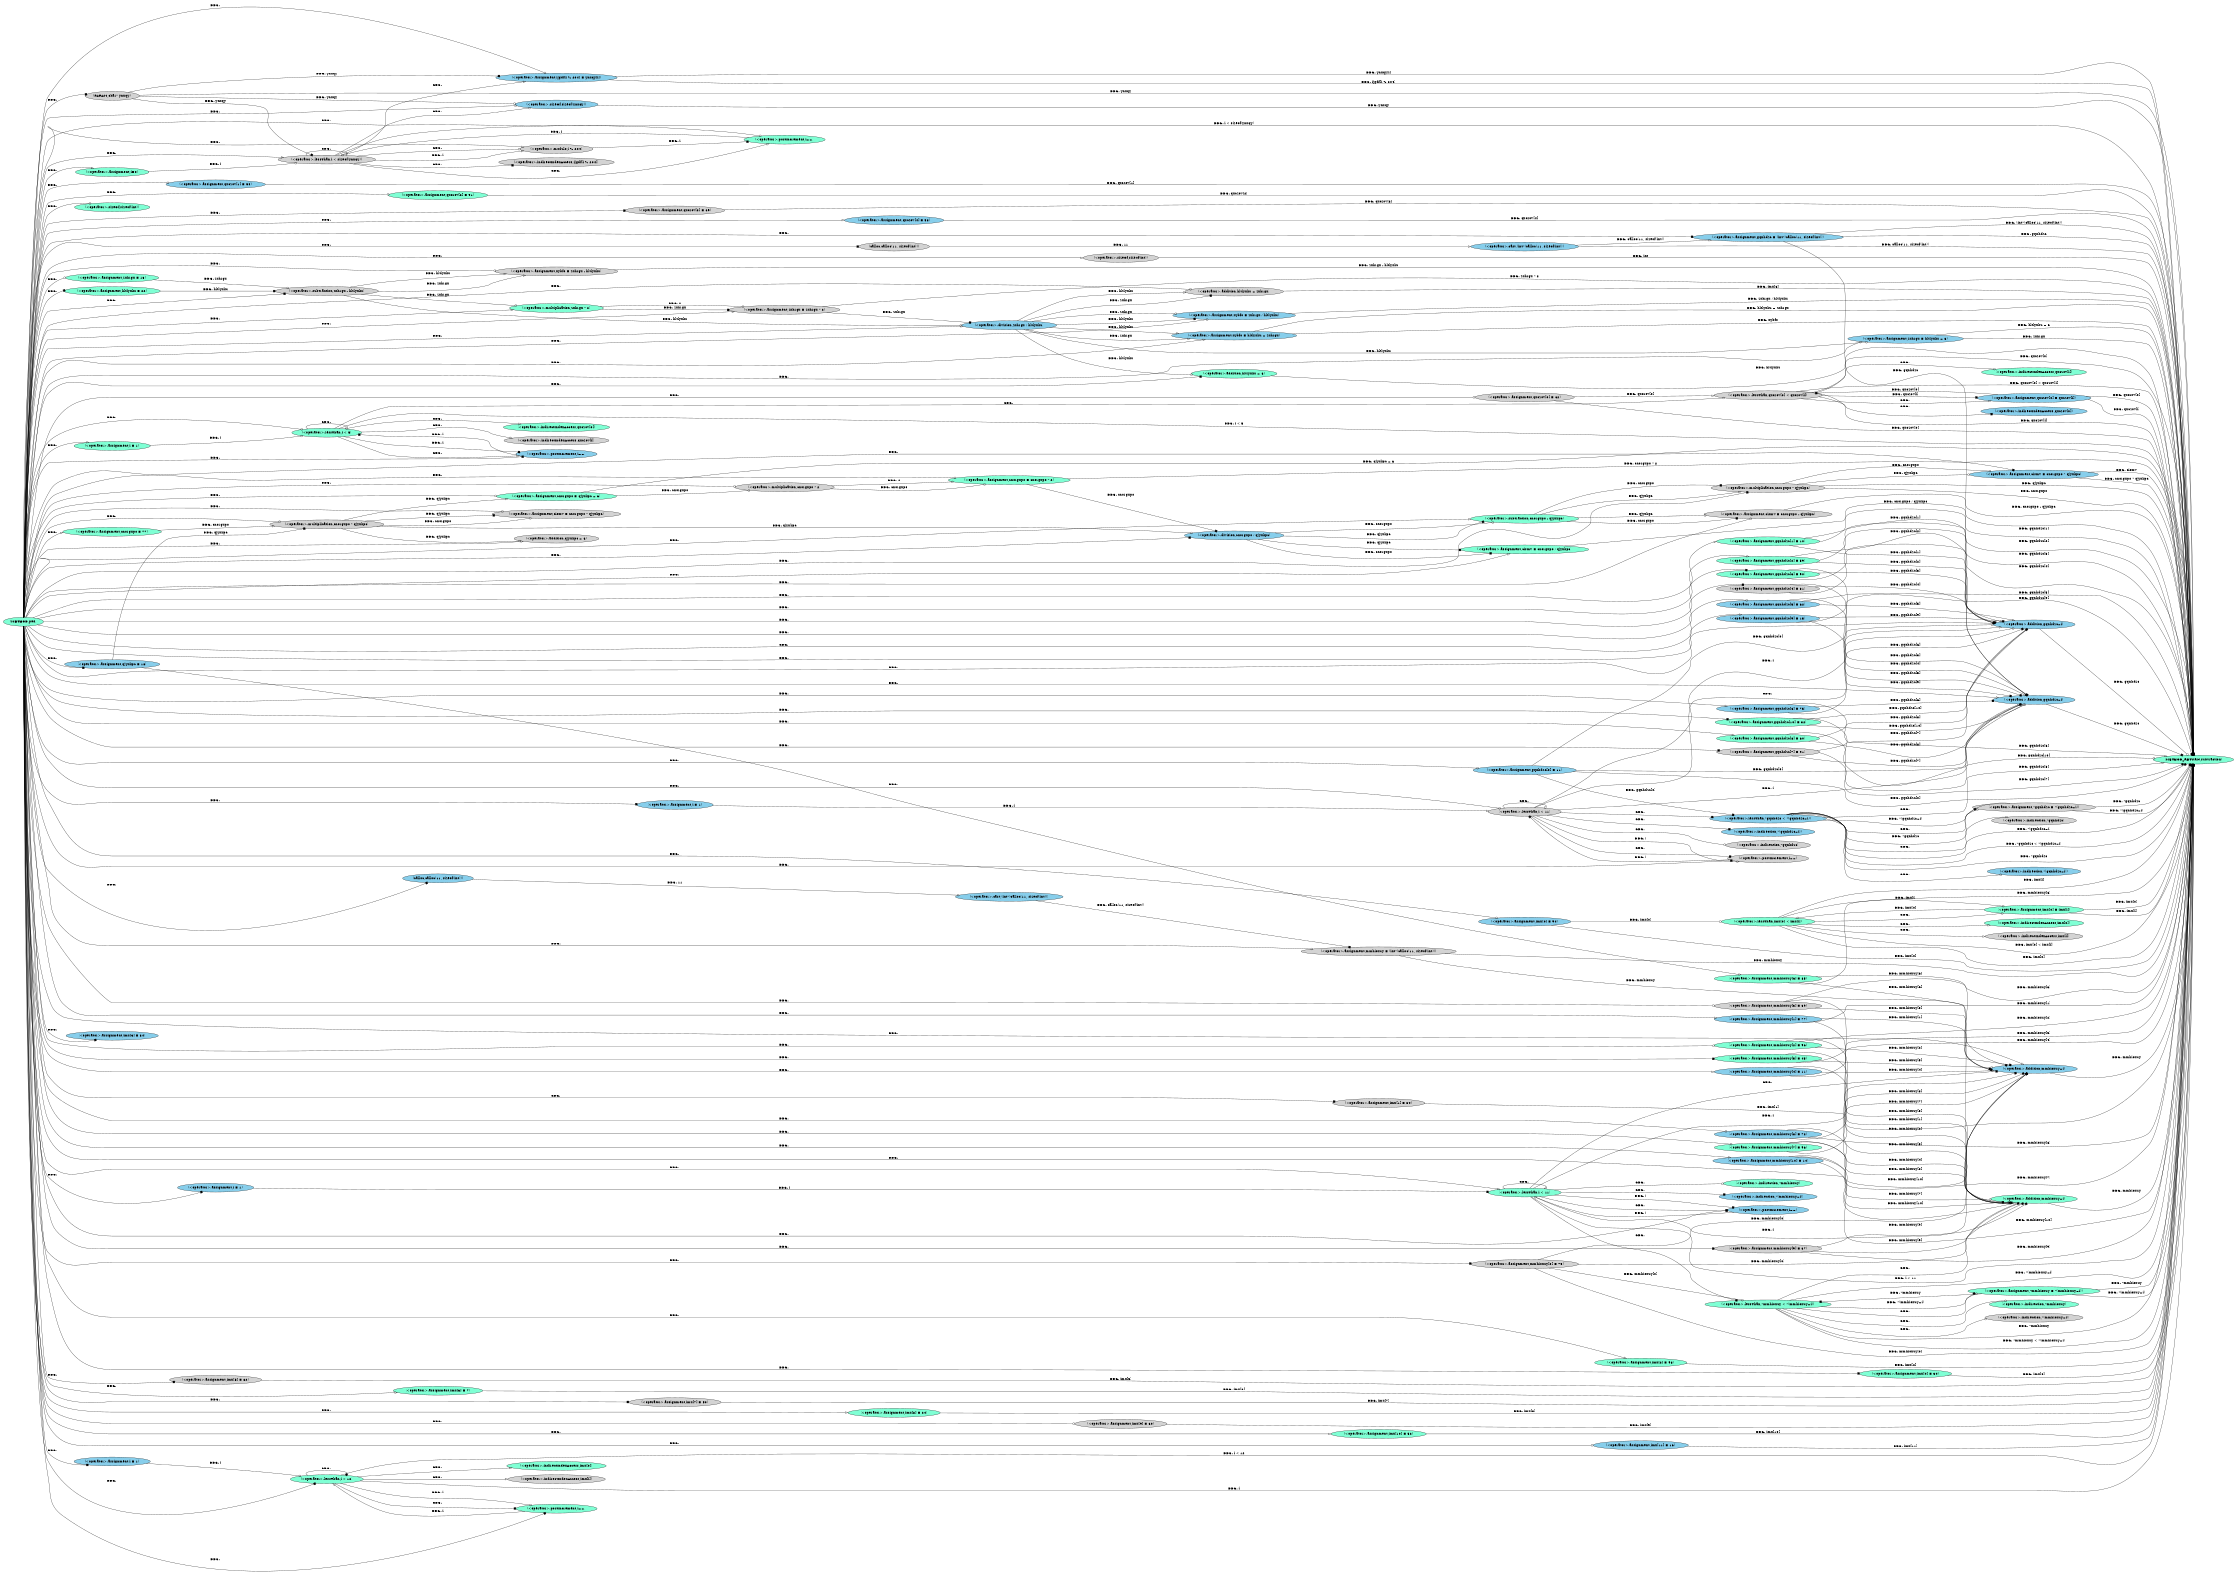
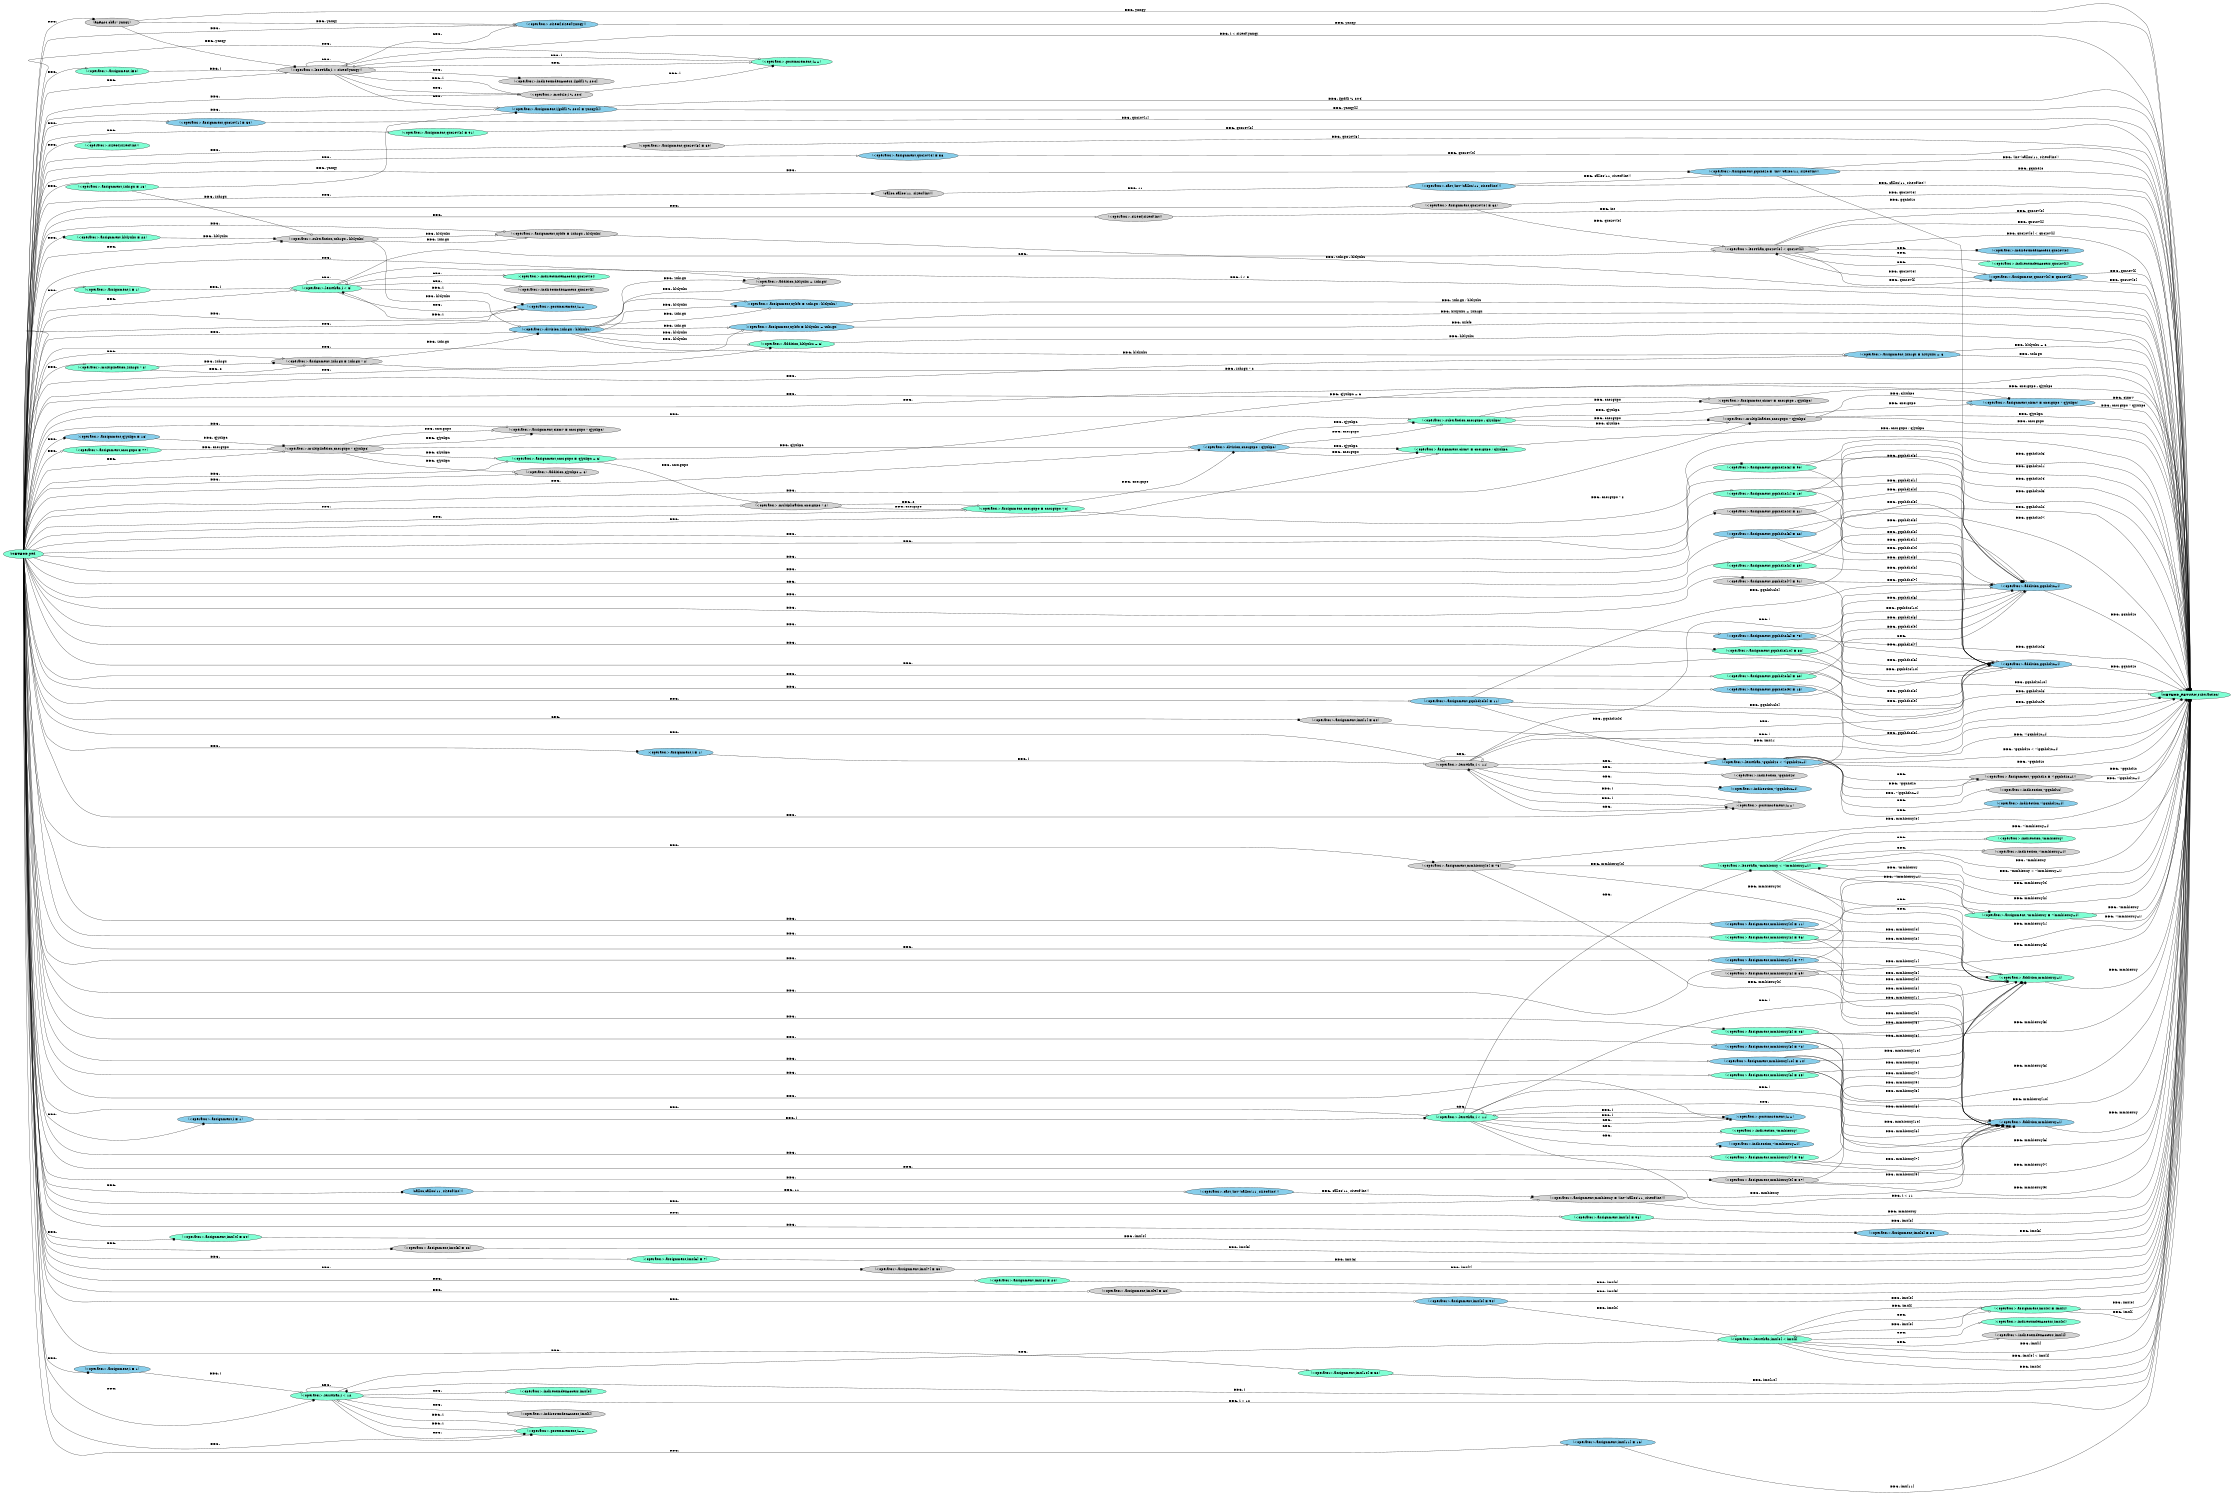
edge "(PARAM,char* ynxqy)" -> "(<operator>.assignment,ijgdf[i % 204] = ynxqy[i])": now "(<operator>.assignment,zxhrgx = 13)" -> "(<operator>.assignment,ijgdf[i % 204] = ynxqy[i])"
edge "(<operator>.addition,hltlyxku + zxhrgx)" -> "(METHOD_RETURN,subtraction)": now "(<operator>.assignment,imx[3] = 34)" -> "(METHOD_RETURN,subtraction)"
edge "(<operator>.subtraction,zxhrgx - hltlyxku)" -> "(<operator>.multiplication,zxhrgx * 2)": removed, label "DDG: zxhrgx"
edge "(<operator>.assignment,qjyxkpc = 18)" -> "(<operator>.assignment,mmhioxuy[6] = 85)": now "(METHOD,ped)" -> "(<operator>.assignment,mmhioxuy[6] = 85)"
edge "(<operator>.lessThan,i < 12)" -> "(<operator>.lessThan,imx[0] < imx[i])": added, label "CDG:"
